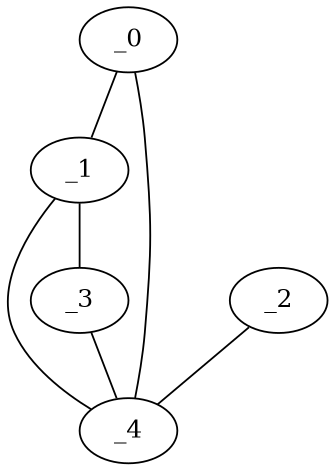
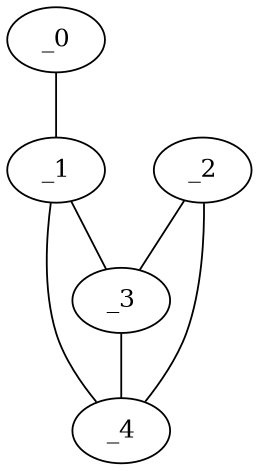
edge "_0" -- "_4": removed
edge "_2" -- "_3": added
